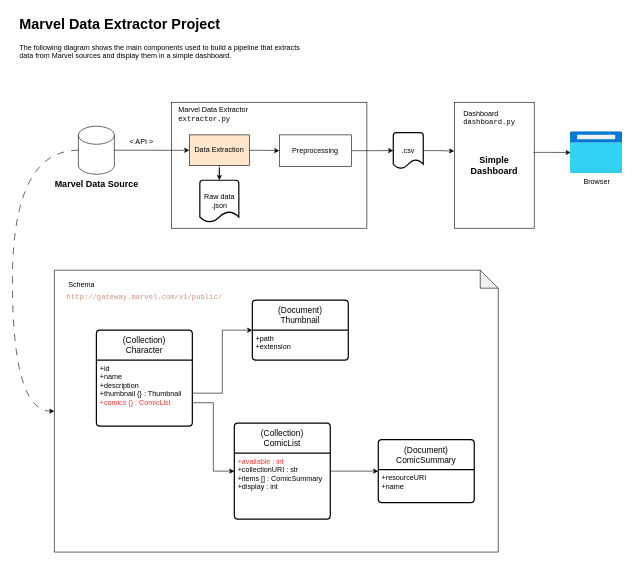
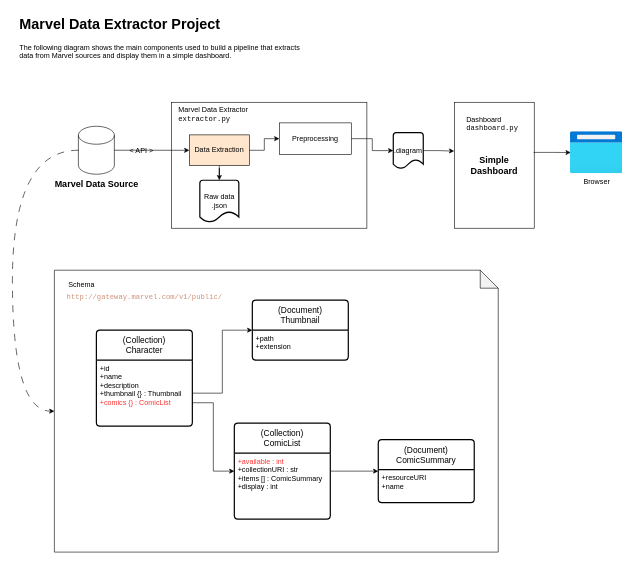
node "Dashboard dashboard.py": moved (495, 118) -> (498, 124)
node "< API >": moved (141, 142) -> (141, 151)
node "Preprocessing": moved (315, 151) -> (315, 139)
node ".csv": label ".csv" -> ".diagram"
